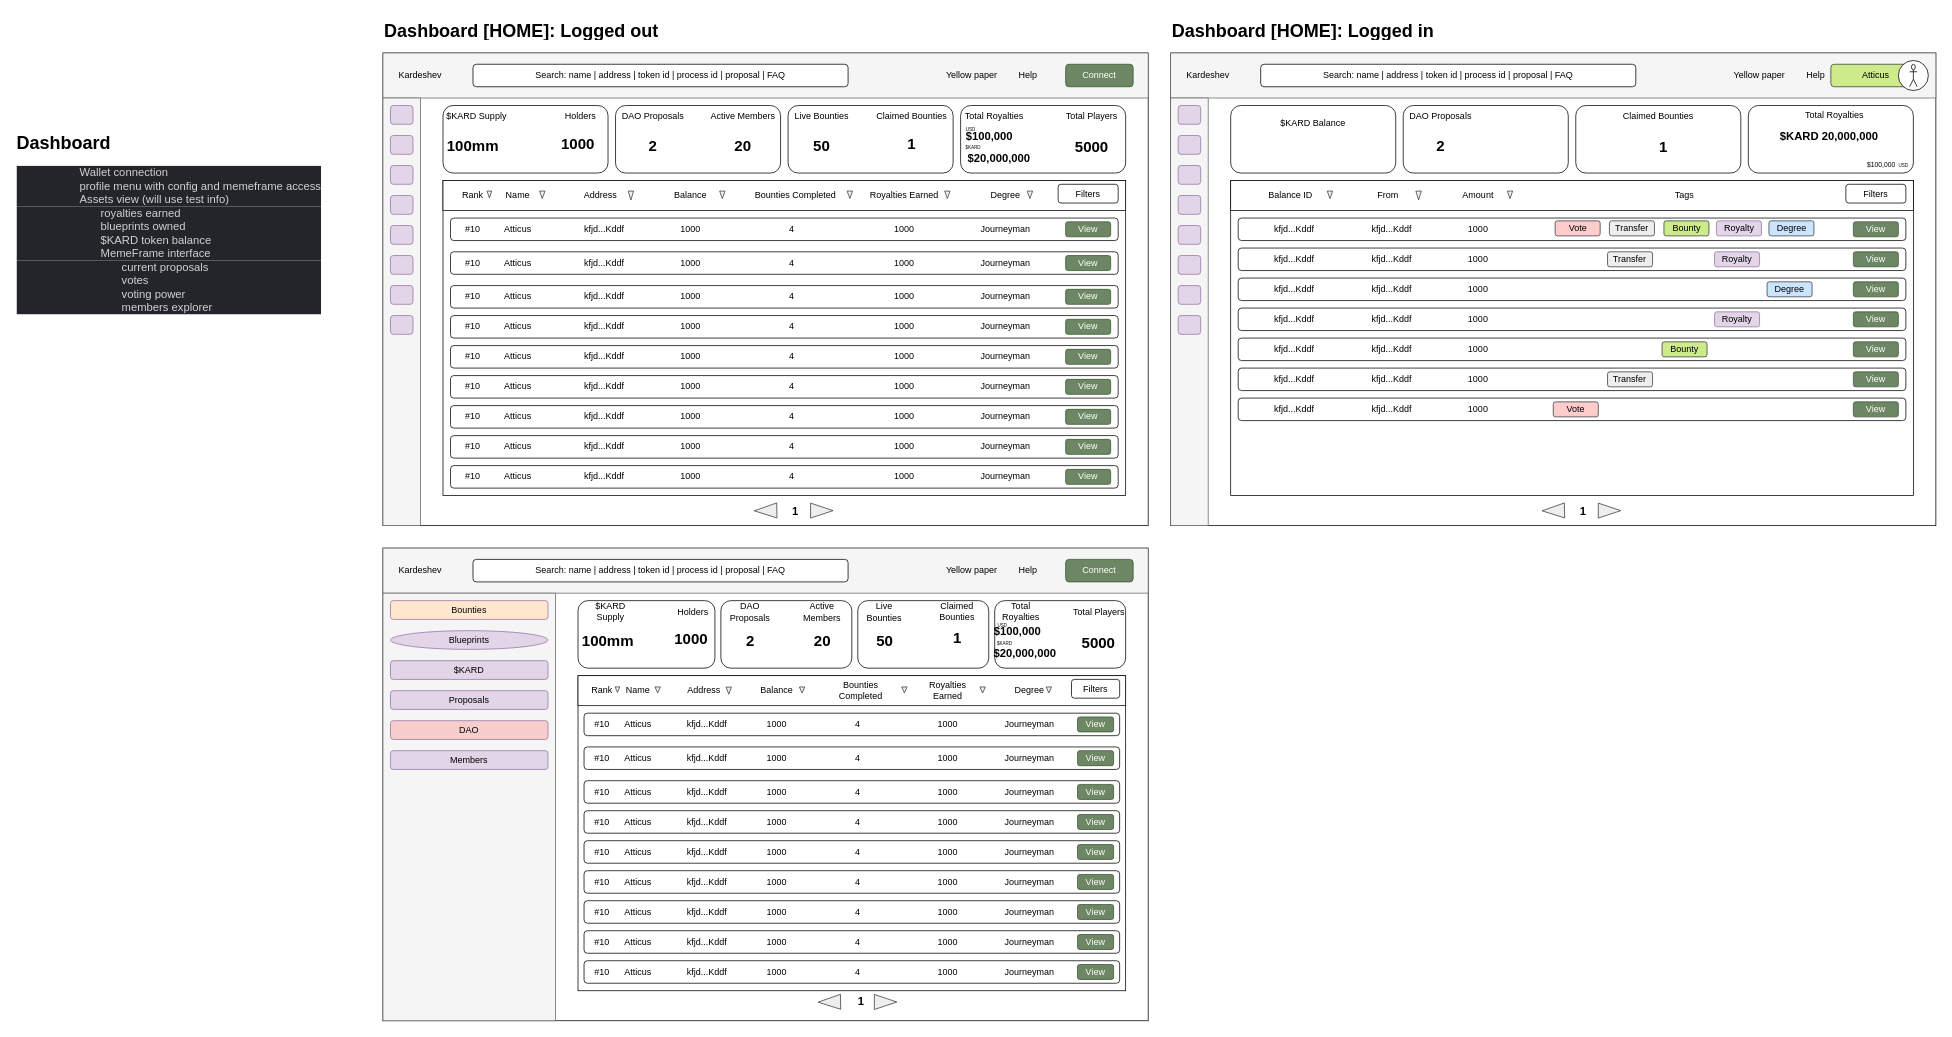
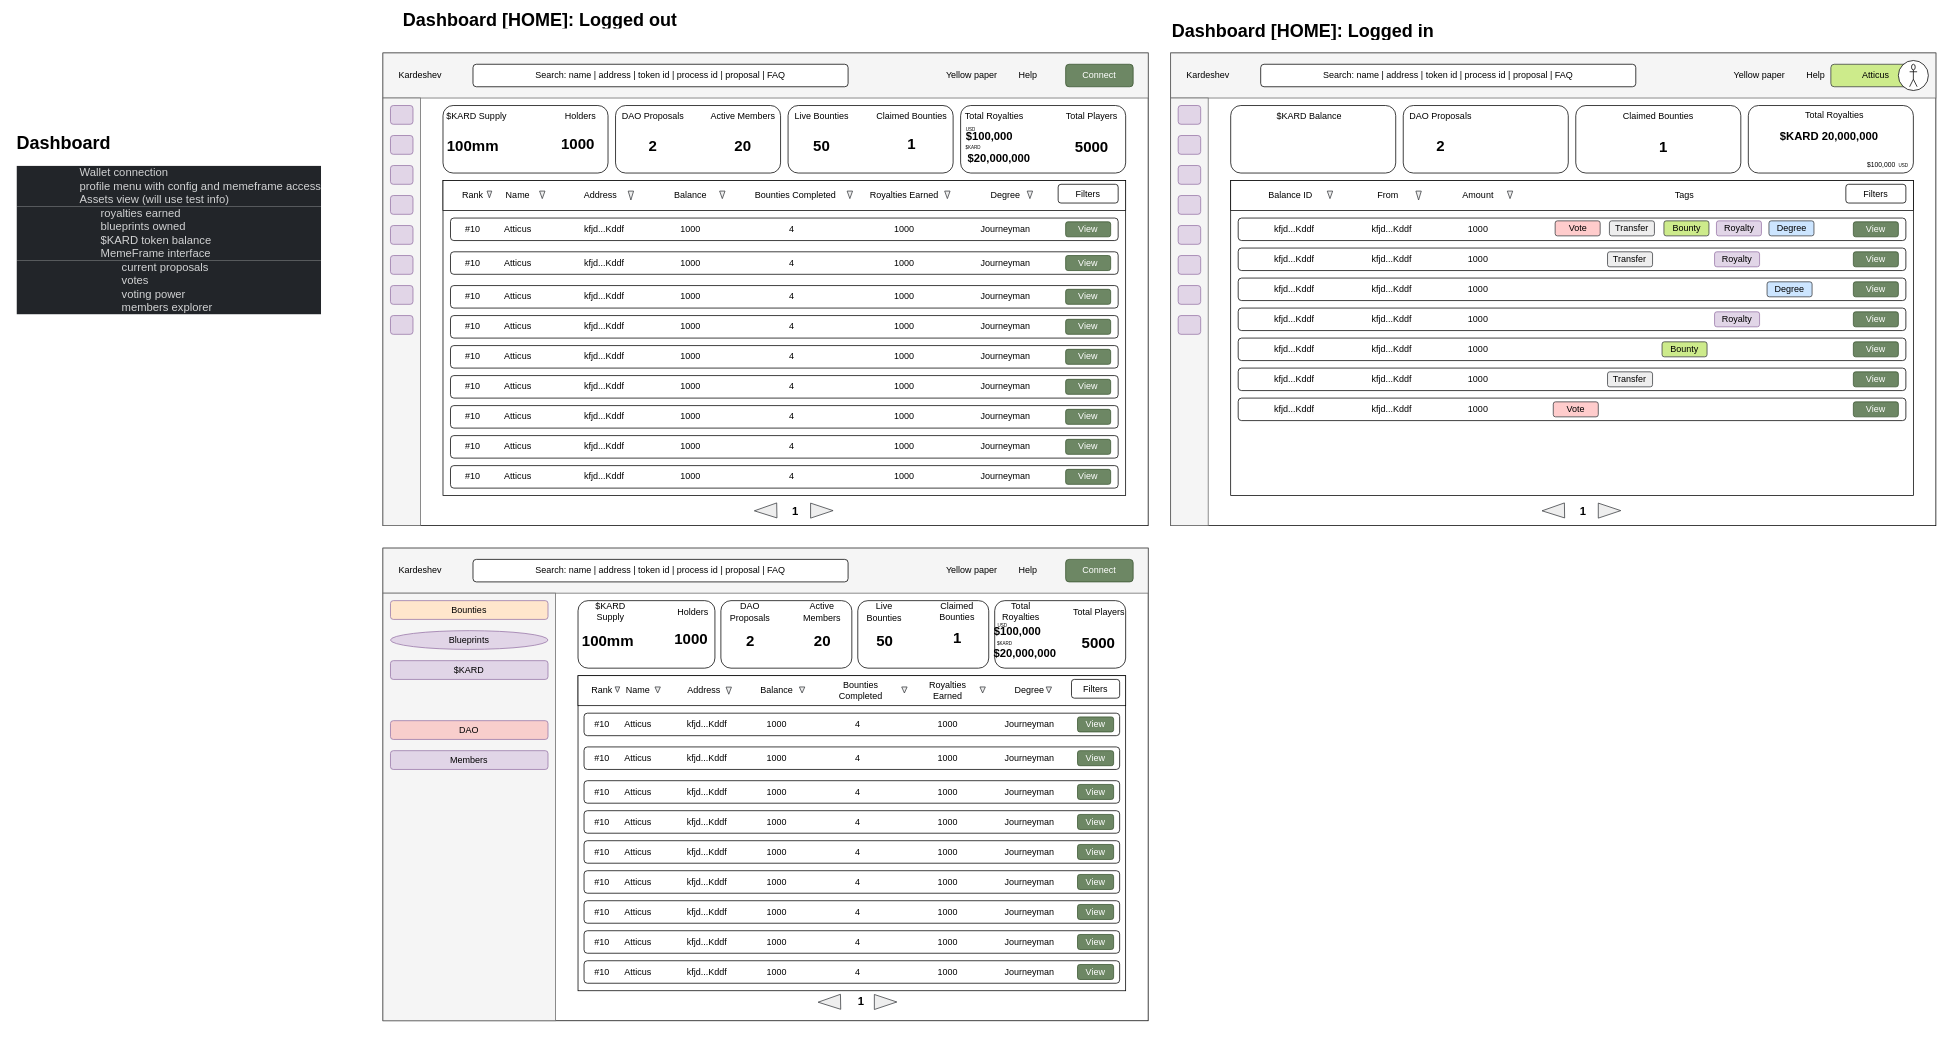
node "Dashboard [HOME]: Logged out": moved (533, 27) -> (552, 15)
node "$KARD Balance": moved (1313, 123) -> (1309, 116)
node "Proposals": removed
